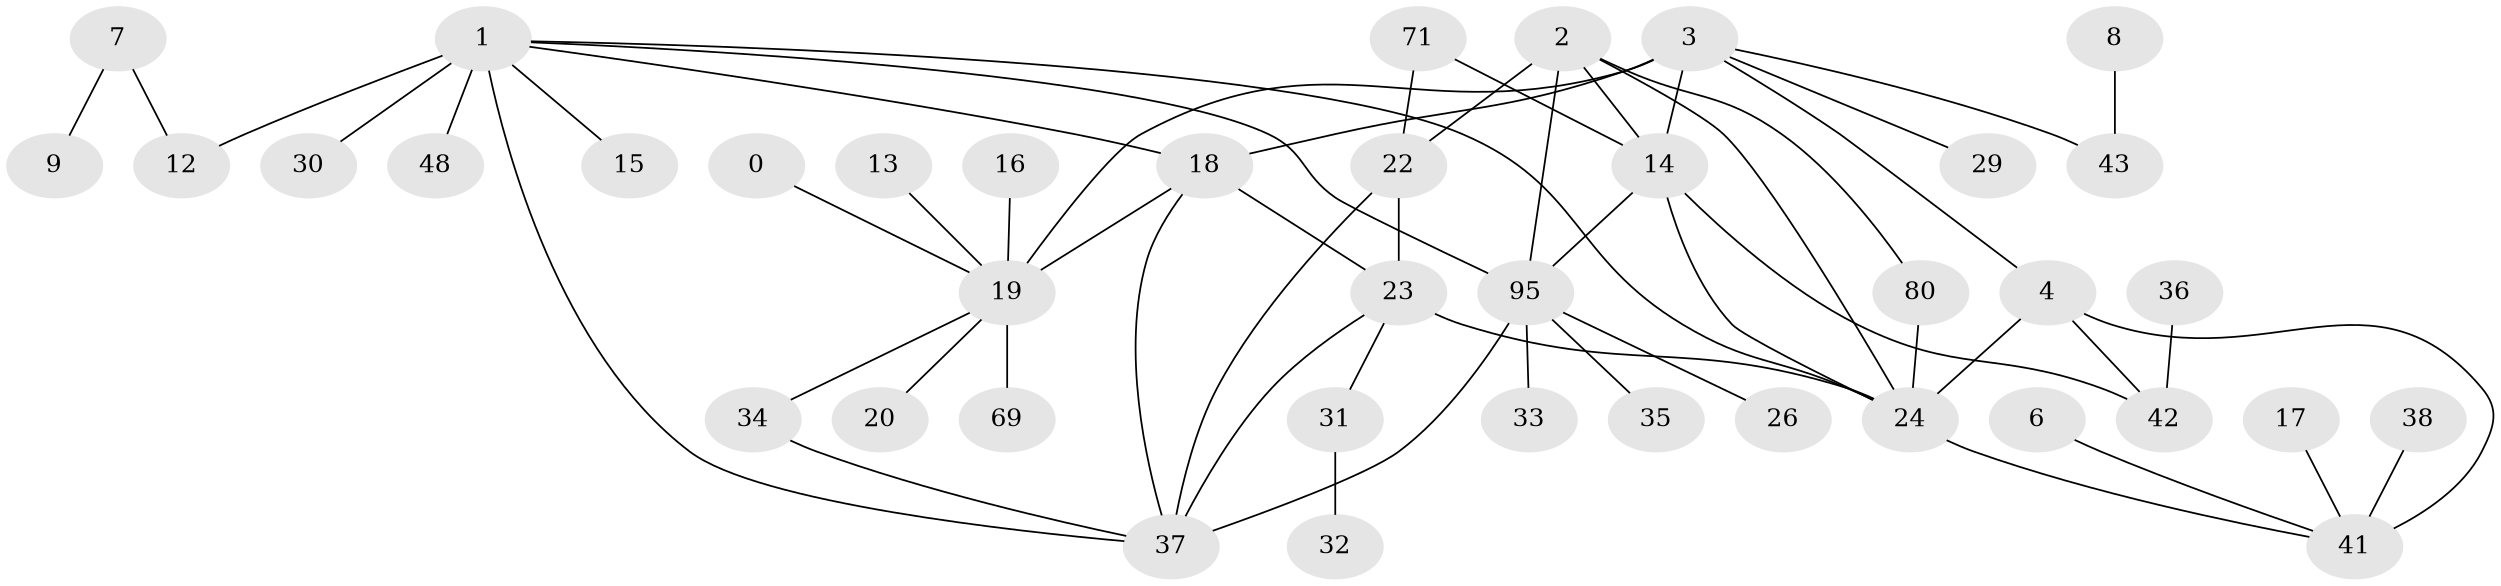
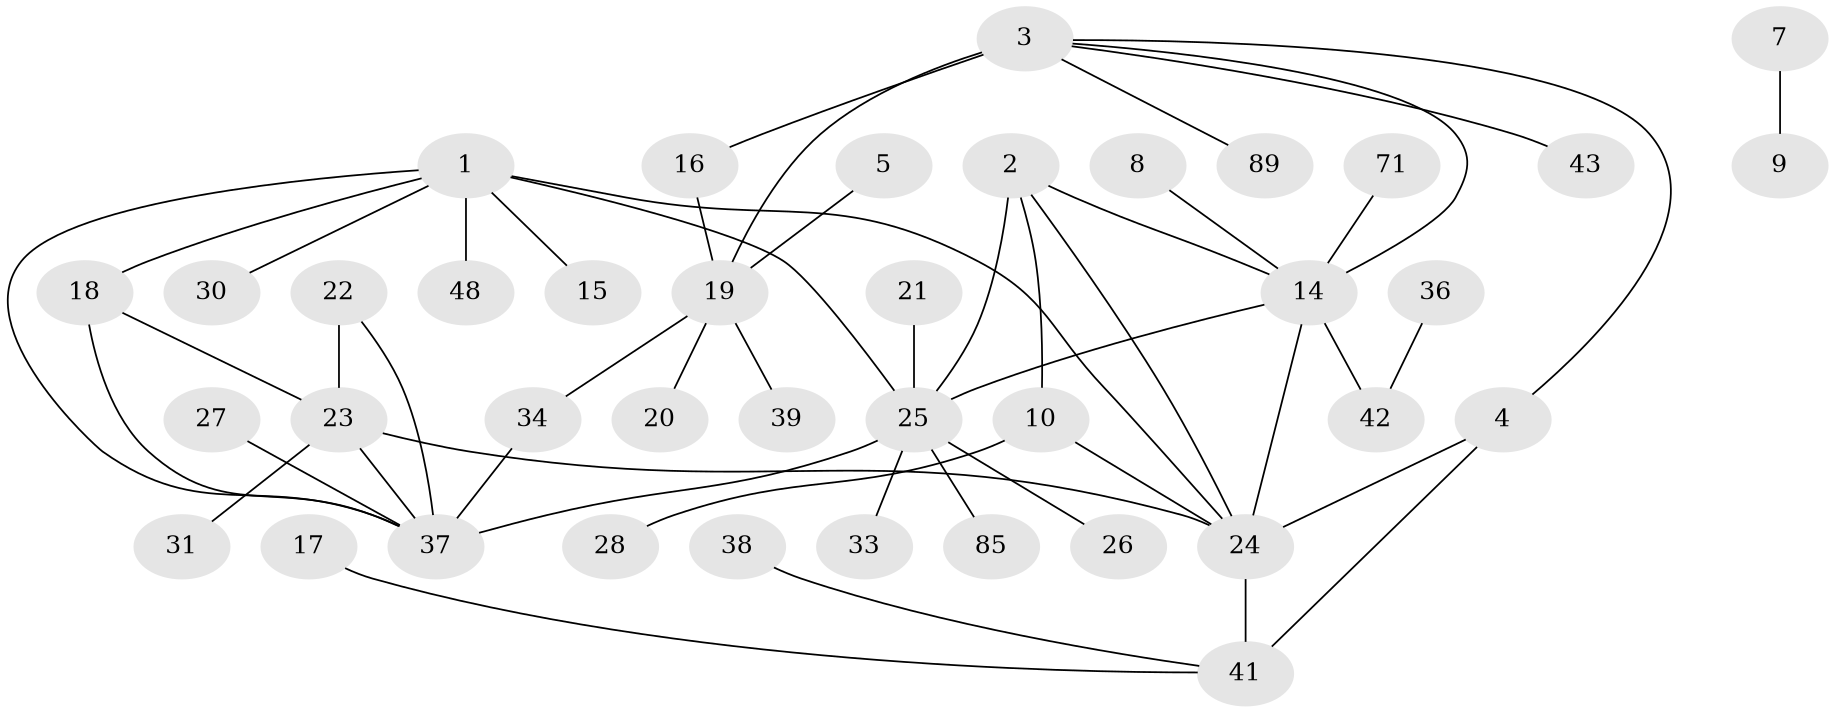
edge "71" -- "22": removed
edge "2" -- "22": removed
edge "8" -- "43": now "8" -- "14"
edge "3" -- "18": now "3" -- "16"
node "12": removed
node "0": label "0" -> "5"
node "13": removed
node "29": label "29" -> "89"
edge "18" -- "19": removed
node "21": added
node "95": label "95" -> "25"
node "80": label "80" -> "10"
edge "4" -- "42": removed
node "27": added
node "69": label "69" -> "39"
node "35": label "35" -> "85"
node "6": removed
node "28": added
node "32": removed
